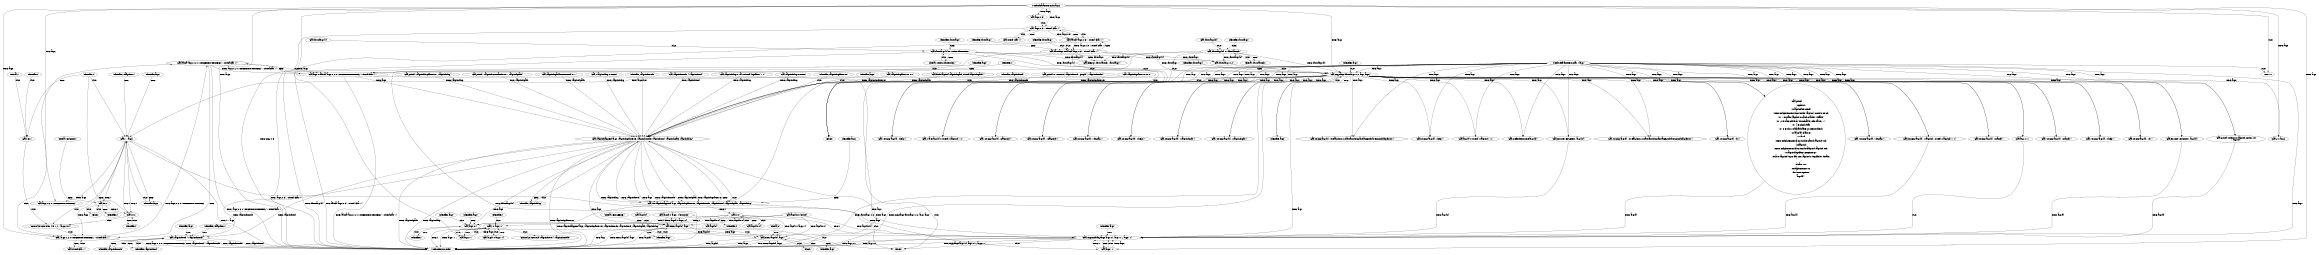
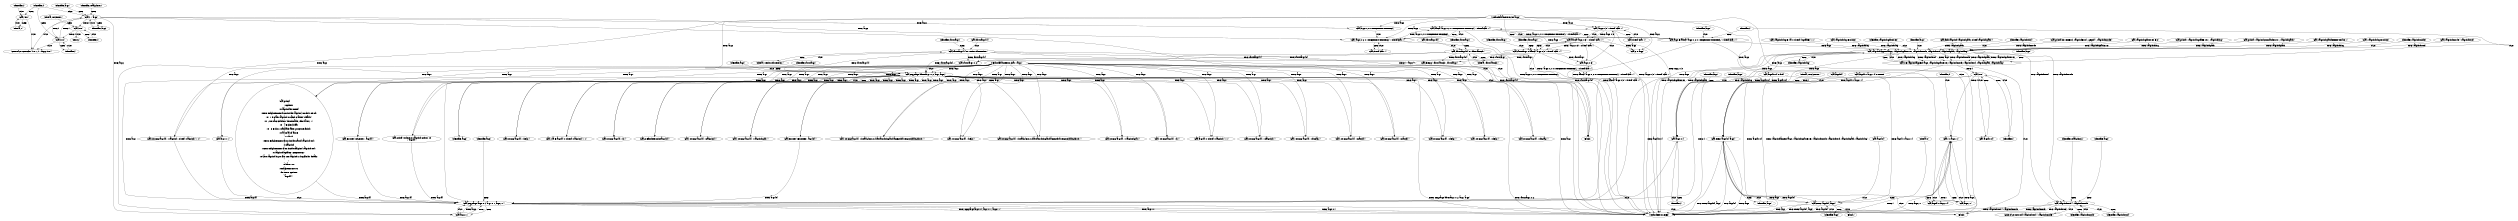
edge "(Call,i = 1)" -> "(Literal,1)": added, label "CFG:"
edge "(Call,dbus_argv = alloca((argc + 3) * sizeof (char *)))" -> "(Call,copy_args(dbus_argv + 2, argv, argc))": now "(Call,dbus_argv = alloca((argc + 3) * sizeof (char *)))" -> "(Call,argc + 3)"
node "(Call,valgrind_gdbserver = 1)": removed
node "1000117": removed
edge "(Call,copy_args(dbus_argv + 2, argv, argc))" -> "(Call,i < argc)": removed, label "DDG: argc"
edge "(Call,copy_args(dbus_argv + 2, argv, argc))" -> "(Call,2 + argc)": now "(Call,alloca((argc + 3) * sizeof (char *)))" -> "(Call,2 + argc)"
edge "(ControlStructure,for (i = 1; i < argc; i++))" -> "(Call,(argc + 2 + VALGRIND_MAX_ARGS) * sizeof(char *))": now "(Call,argc + 2 + VALGRIND_MAX_ARGS)" -> "(Call,(argc + 2 + VALGRIND_MAX_ARGS) * sizeof(char *))"
edge "(Call,i + argc - 1)" -> "(ControlStructure,if (valgrind_tool || valgrind_mode))": now "(Call,valgrind_tool || valgrind_mode)" -> "(ControlStructure,if (valgrind_tool || valgrind_mode))"
node "(Call,responsibility_args(args + i, argv + 1, argc - 1))": label "(Call,responsibility_args(args + i, argv + 1, argc - 1))" -> "(Call,copy_args(args + i, argv + 1, argc - 1))"
